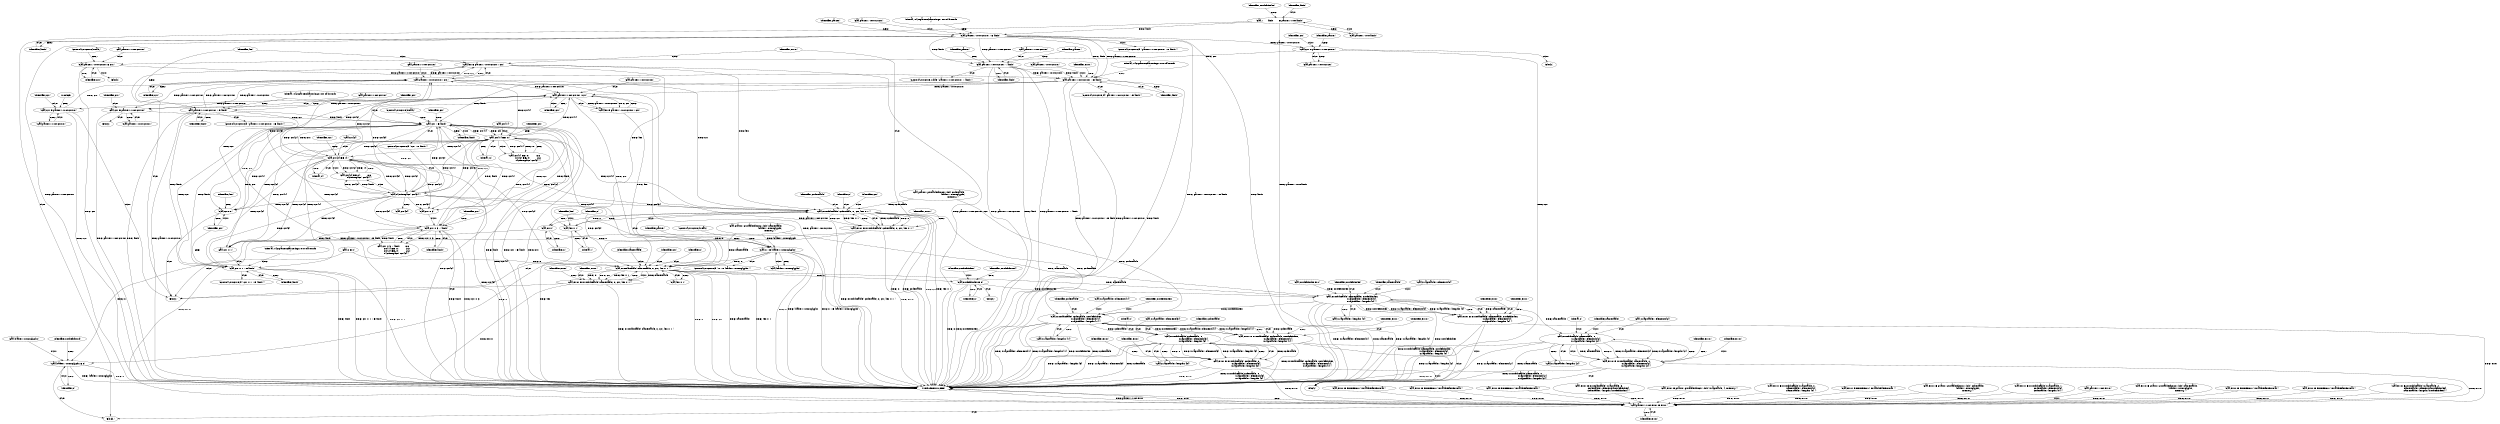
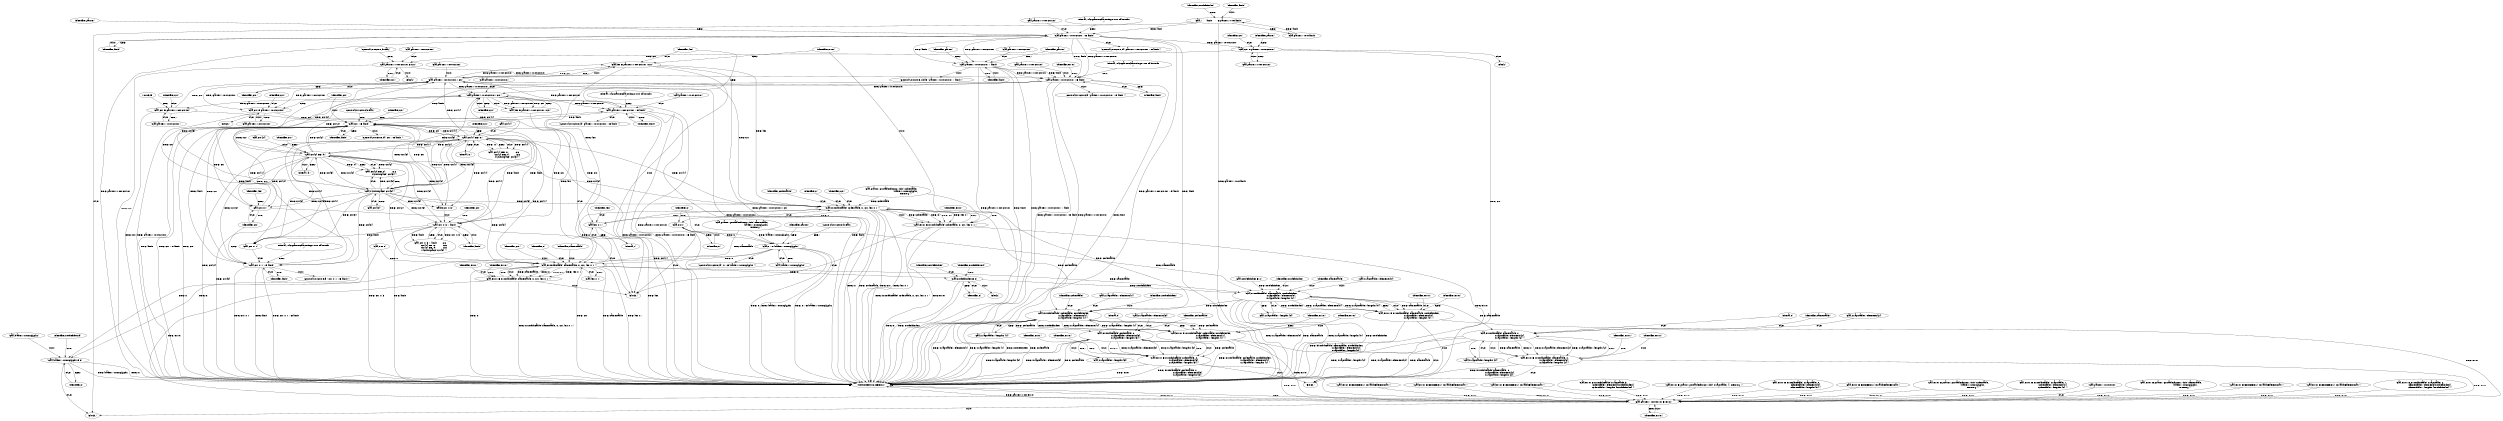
edge "(Call,parser->root.limit)" -> "(Call,*       limit        = parser->root.limit)": label "AST: " -> "DDG: limit"
edge "(ControlStructure,if ( cur >= limit ))" -> "(Call,t42_is_space( cur[3] ))": now "(Call,cur[3])" -> "(Call,t42_is_space( cur[3] ))"
edge "(Call,cur[2] == 'd'          && t42_is_space( cur[3] ))" -> "(Call,t42_is_space( cur[3] ))": label "DDG: limit" -> "CFG: "
node "(Call,cur + 3)": label "(Call,cur + 3)" -> "(Table,cur + 3)"
node "(MethodReturn,RET)": label "(MethodReturn,RET)" -> "(MethodReturn,THROW)"
